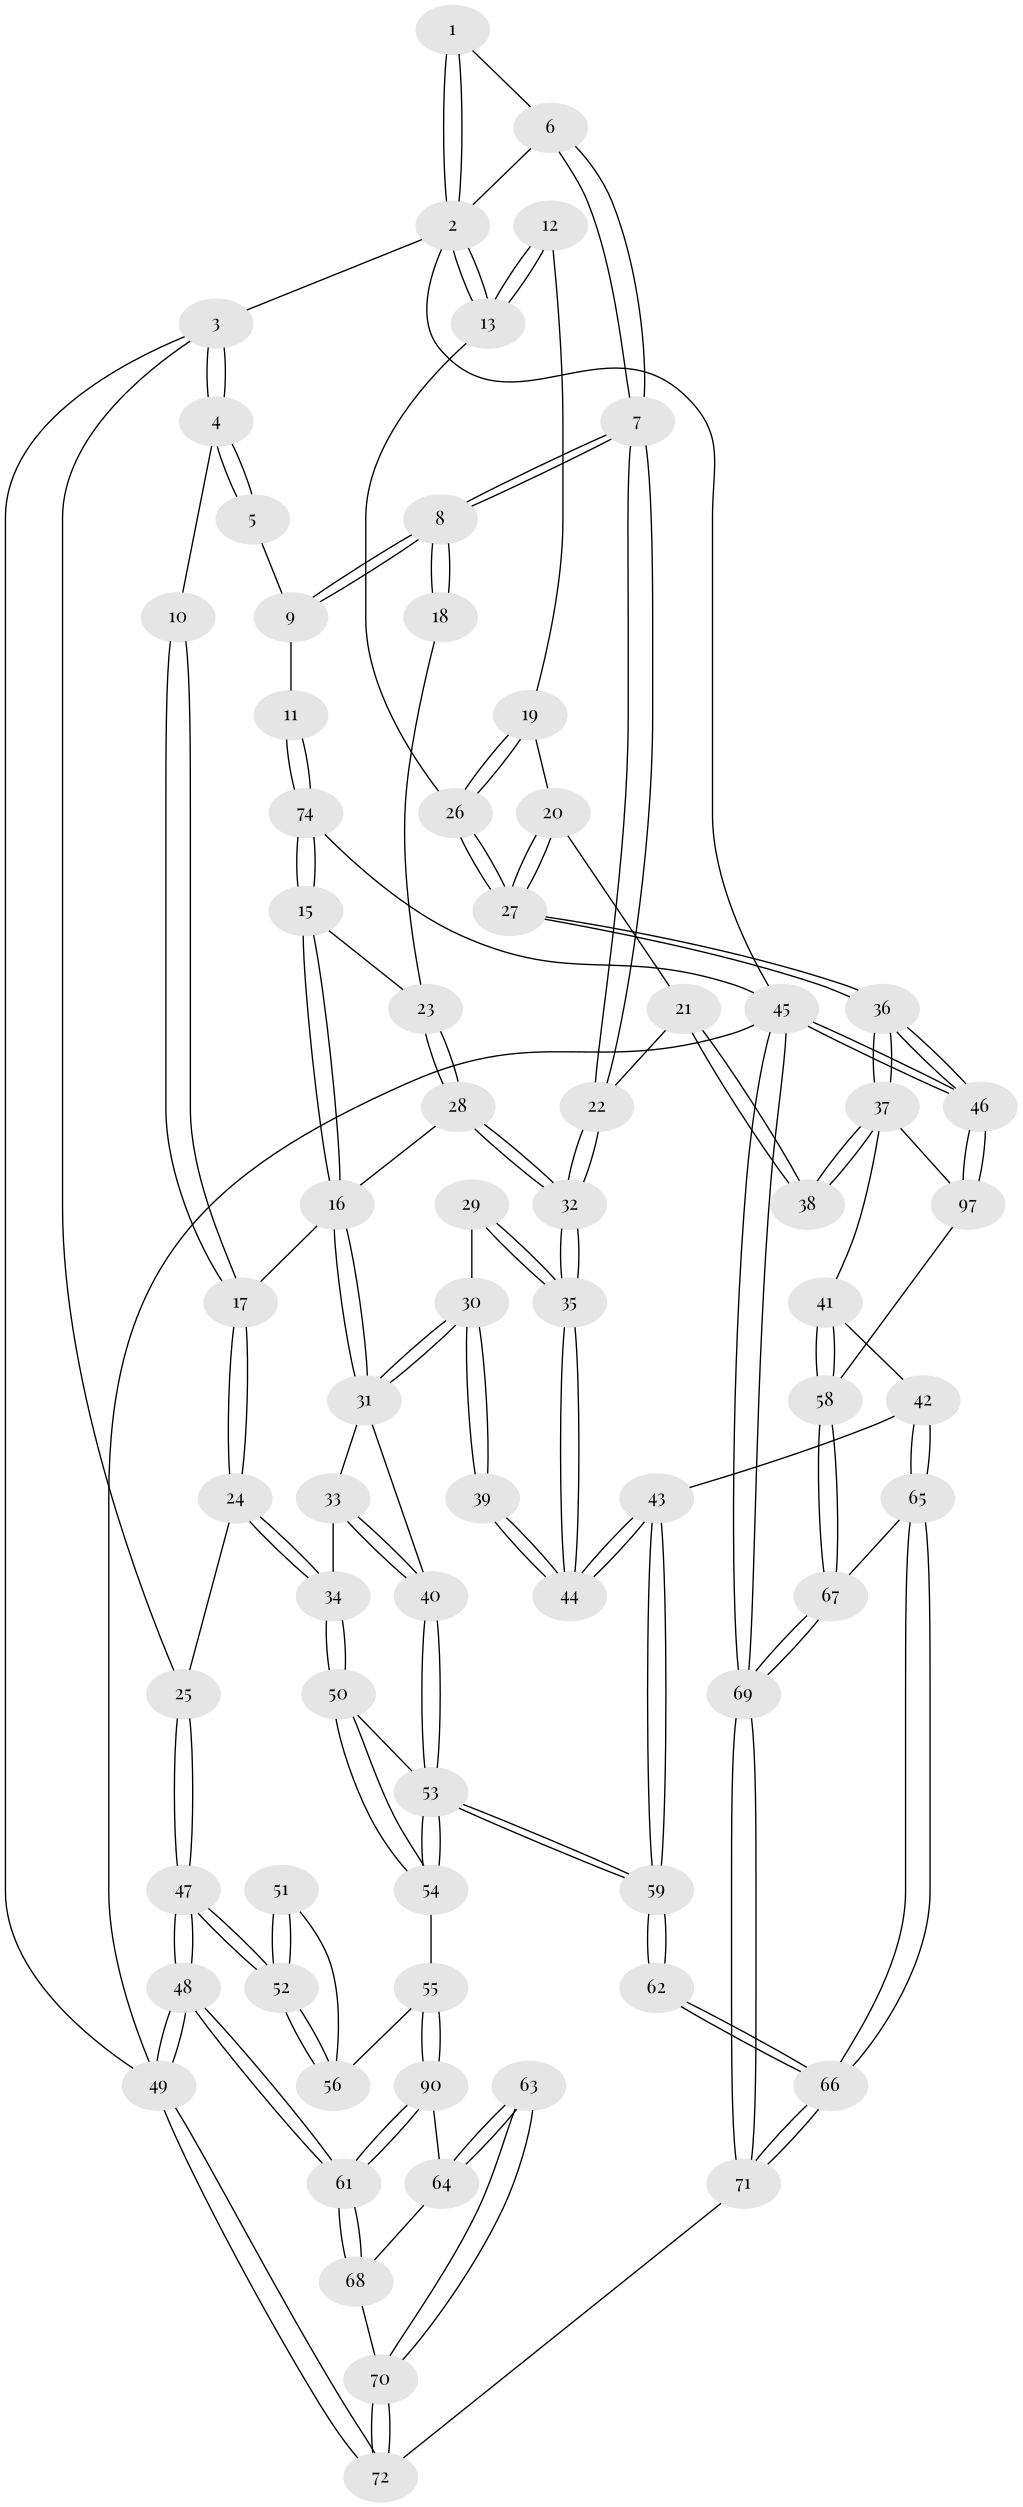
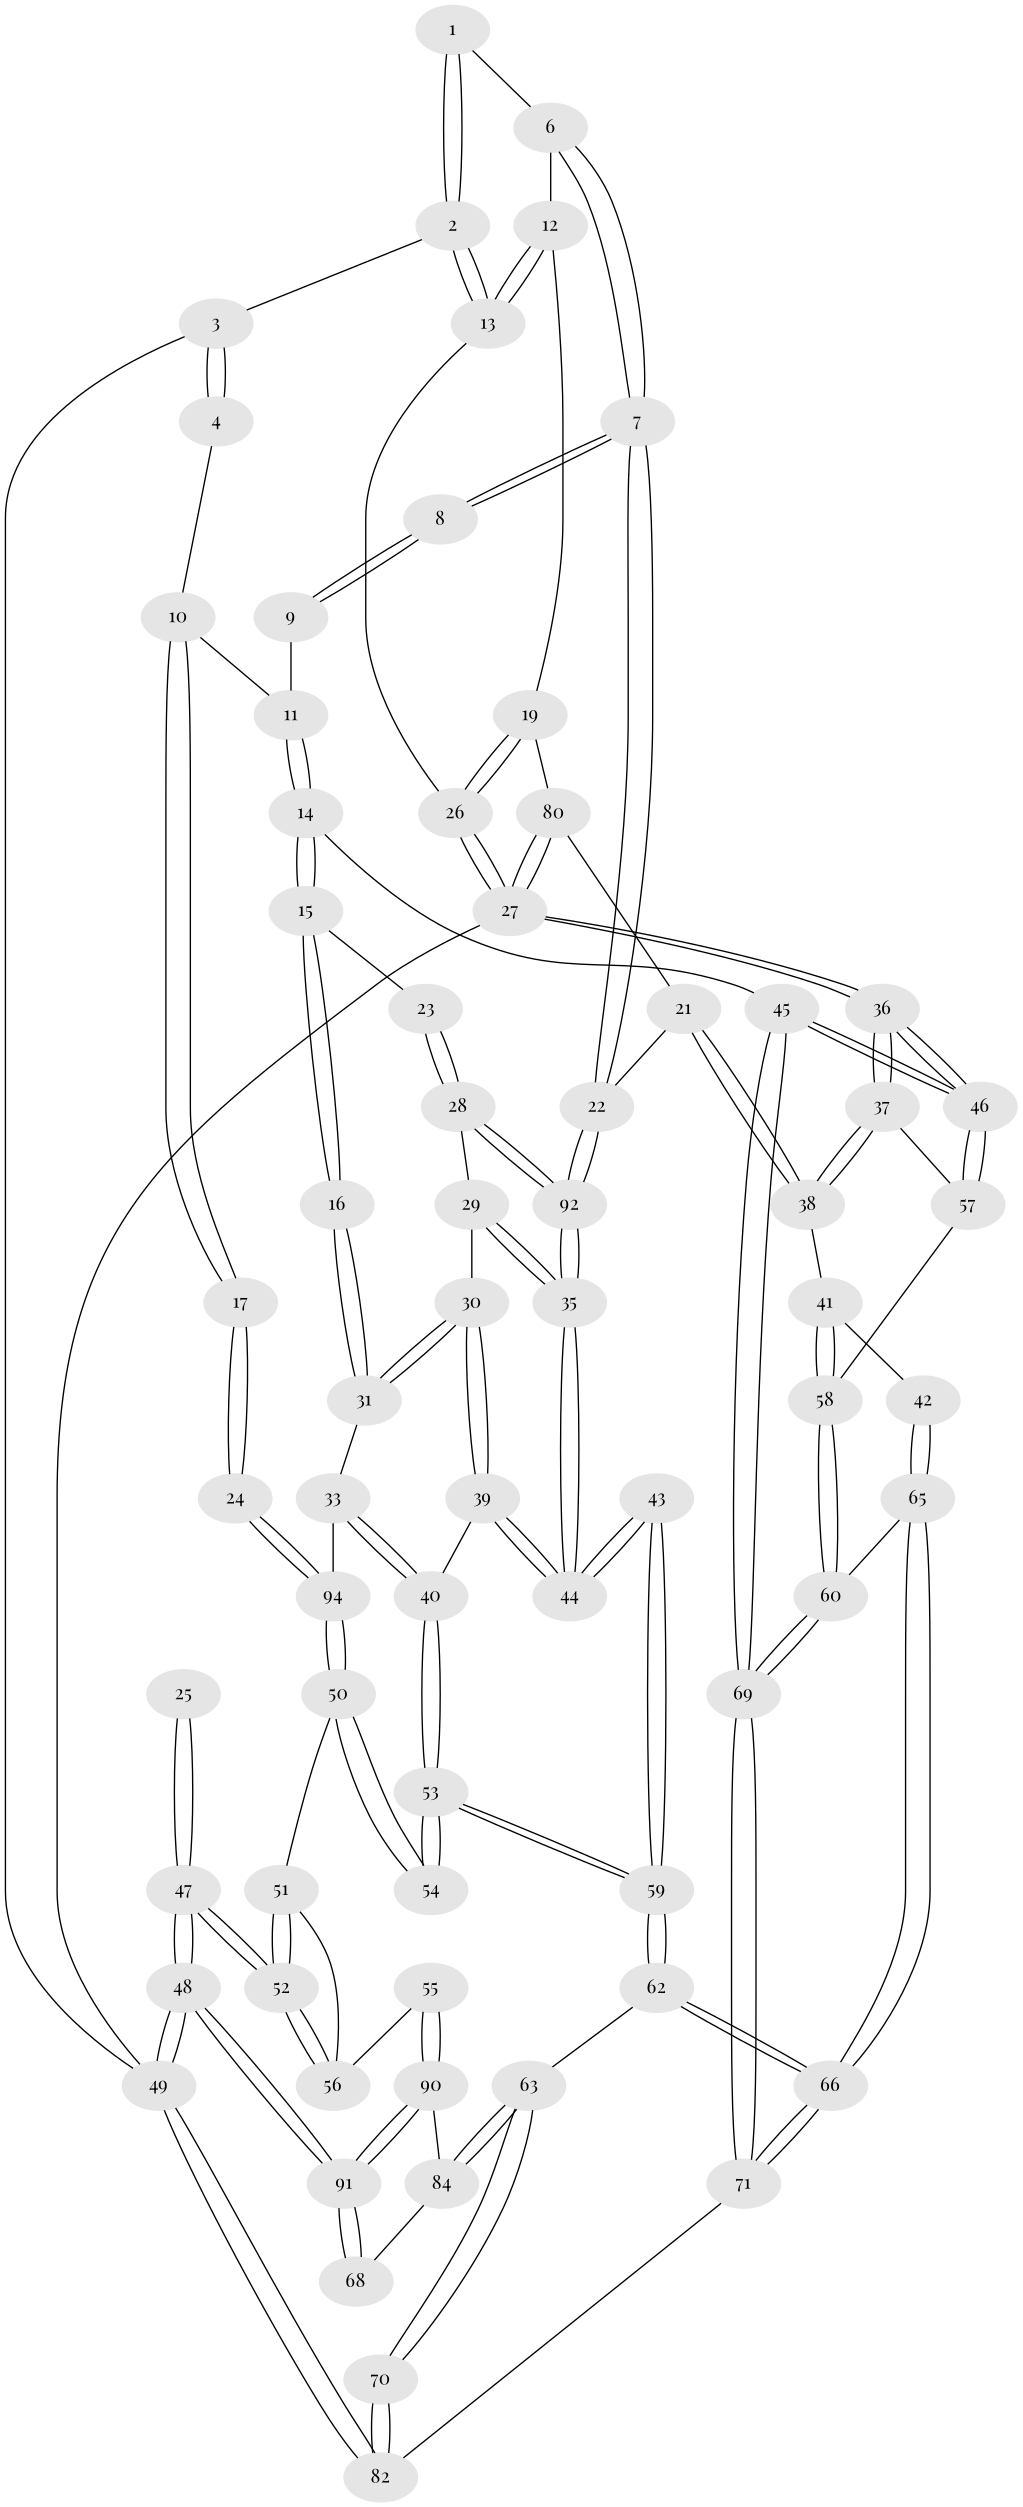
edge "6" -- "2": now "6" -- "12"
edge "2" -- "45": removed
node "5": removed
node "18": removed
edge "10" -- "11": added
node "74": label "74" -> "14"
node "20": label "20" -> "80"
edge "3" -- "25": removed
edge "28" -- "16": now "28" -- "29"
node "32": label "32" -> "92"
node "97": label "97" -> "57"
edge "37" -- "41": now "38" -- "41"
edge "16" -- "17": removed
edge "45" -- "49": now "27" -- "49"
edge "42" -- "43": removed
edge "31" -- "40": now "39" -- "40"
edge "24" -- "25": removed
node "34": label "34" -> "94"
node "67": label "67" -> "60"
edge "50" -- "53": now "50" -- "51"
edge "54" -- "55": removed
edge "62" -- "63": added
node "61": label "61" -> "91"
node "64": label "64" -> "84"
edge "68" -- "70": removed
node "72": label "72" -> "82"
